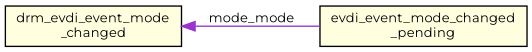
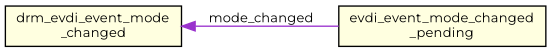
edge "evdi_event_mode_changed _pending" -> "drm_evdi_event_mode _changed": label " mode_mode" -> " mode_changed"
